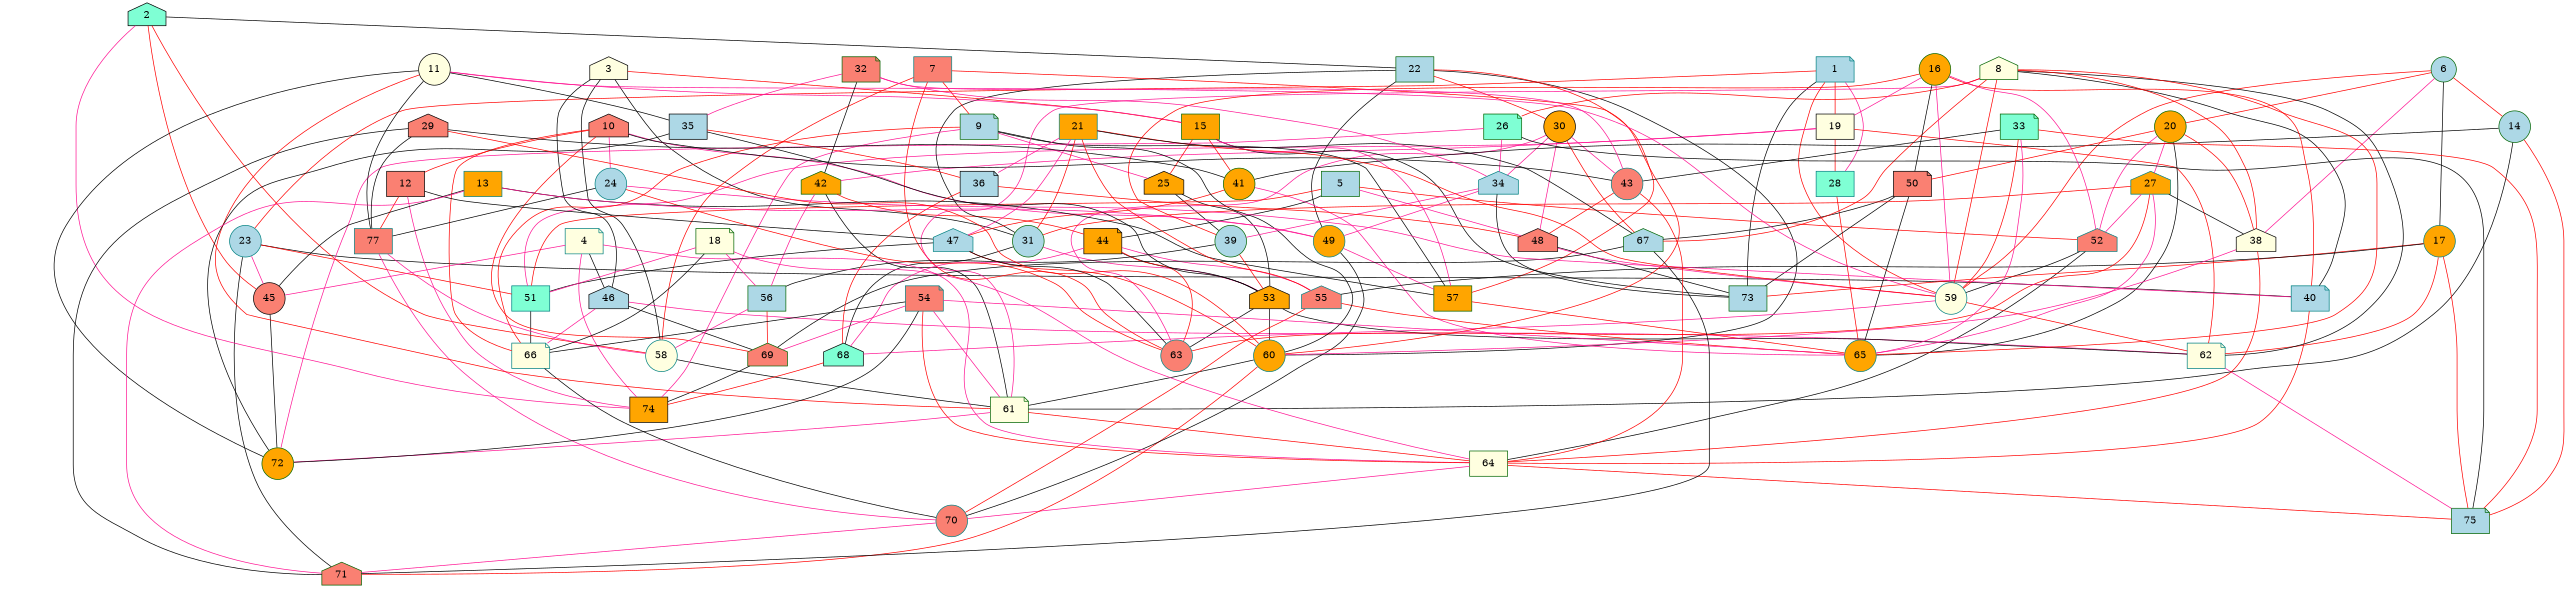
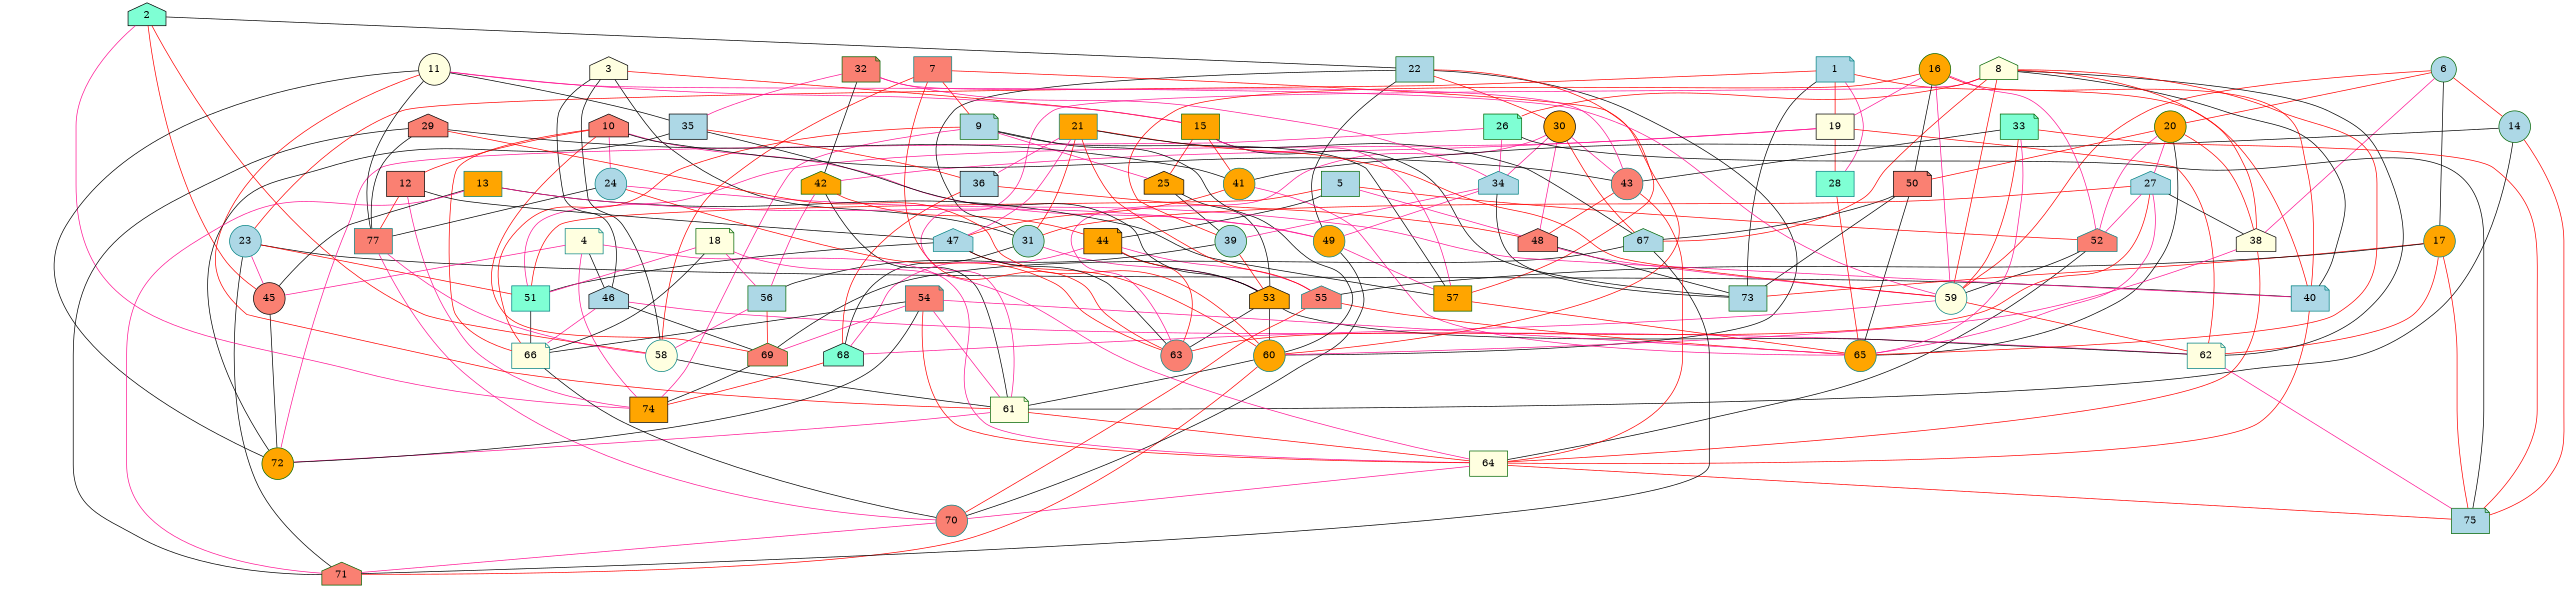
node "41": color darkgreen -> teal
node "27": fillcolor orange -> lightblue
edge "1" -- "59": now "1" -- "40"
